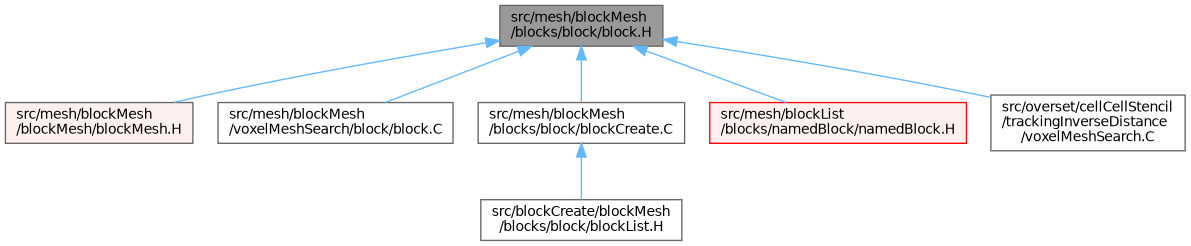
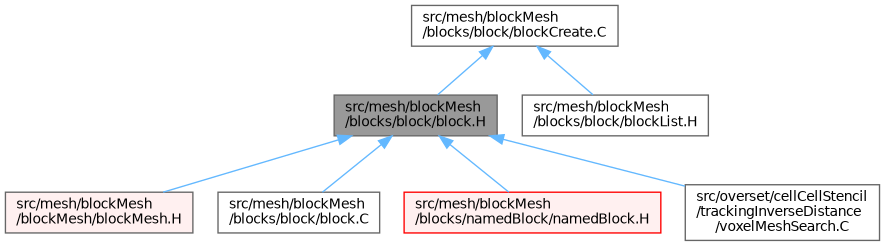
edge "src/mesh/blockMesh /blocks/block/blockCreate.C" -> "src/mesh/blockMesh /blocks/block/block.H": reversed
node "src/mesh/blockMesh /voxelMeshSearch/block/block.C": label "src/mesh/blockMesh /voxelMeshSearch/block/block.C" -> "src/mesh/blockMesh /blocks/block/block.C"
node "src/mesh/blockList /blocks/namedBlock/namedBlock.H": label "src/mesh/blockList /blocks/namedBlock/namedBlock.H" -> "src/mesh/blockMesh /blocks/namedBlock/namedBlock.H"
node "src/blockCreate/blockMesh /blocks/block/blockList.H": label "src/blockCreate/blockMesh /blocks/block/blockList.H" -> "src/mesh/blockMesh /blocks/block/blockList.H"
